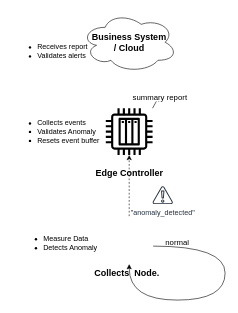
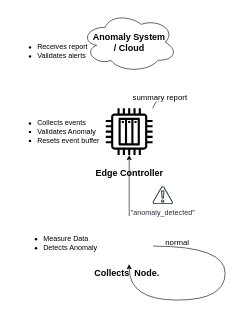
node "Business System / Cloud": label "Business System / Cloud" -> "Anomaly System / Cloud"
edge "Collects Node." -> "Edge Controller": style dashed -> solid
